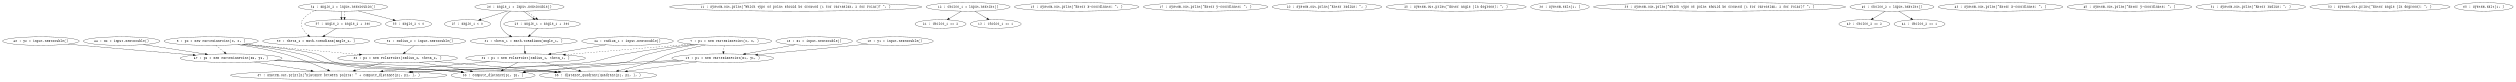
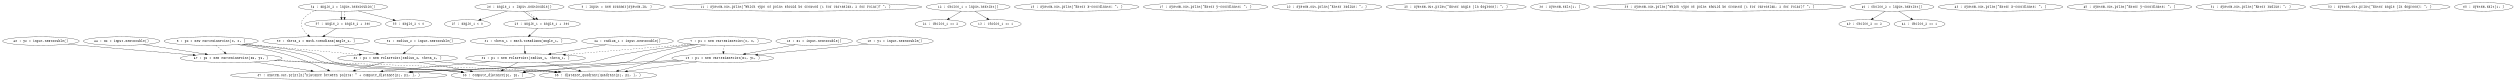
node "9 : input = new Scanner(System.in, )": added
edge "26 : angle_1 = input.nextDouble()" -> "31 : theta_1 = Math.toRadians(angle_1, )": removed
edge "59 : theta_2 = Math.toRadians(angle_2, )" -> "60 : p2 = new PolarPoint(radius_2, theta_2, )": added
edge "47 : p2 = new CartesianPoint(x2, y2, )" -> "68 : distance_quadrant(quadrant(p1, p2, ), )": style solid -> dashed
